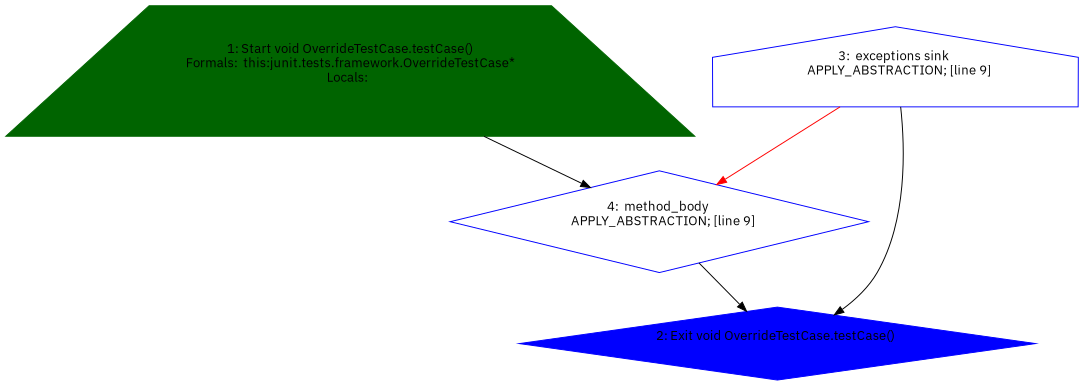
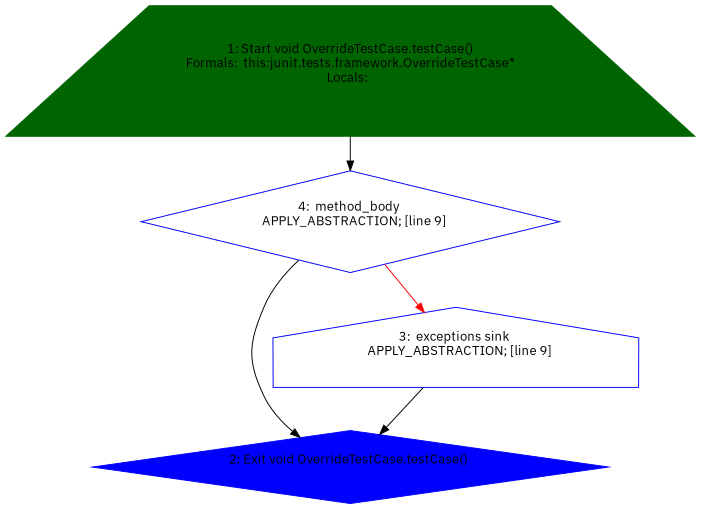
edge "3:  exceptions sink APPLY_ABSTRACTION; [line 9]" -> "4:  method_body APPLY_ABSTRACTION; [line 9]": reversed
